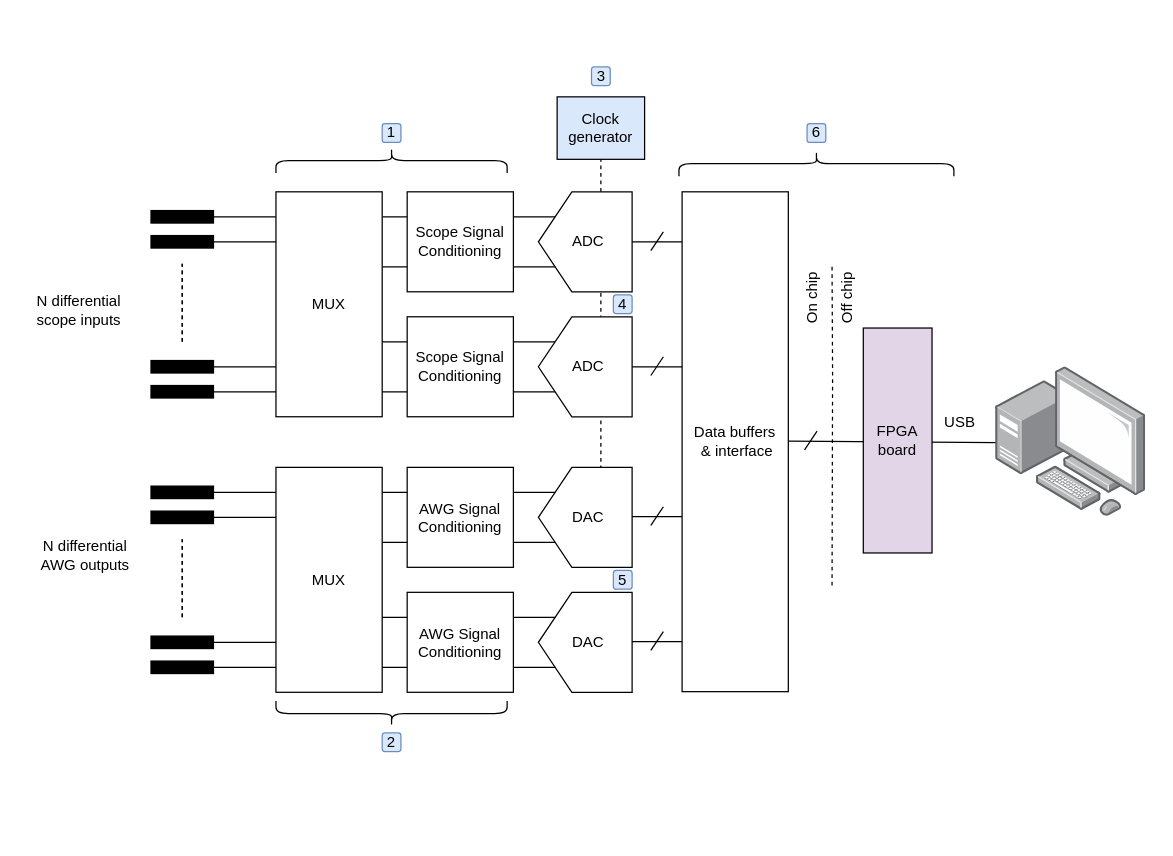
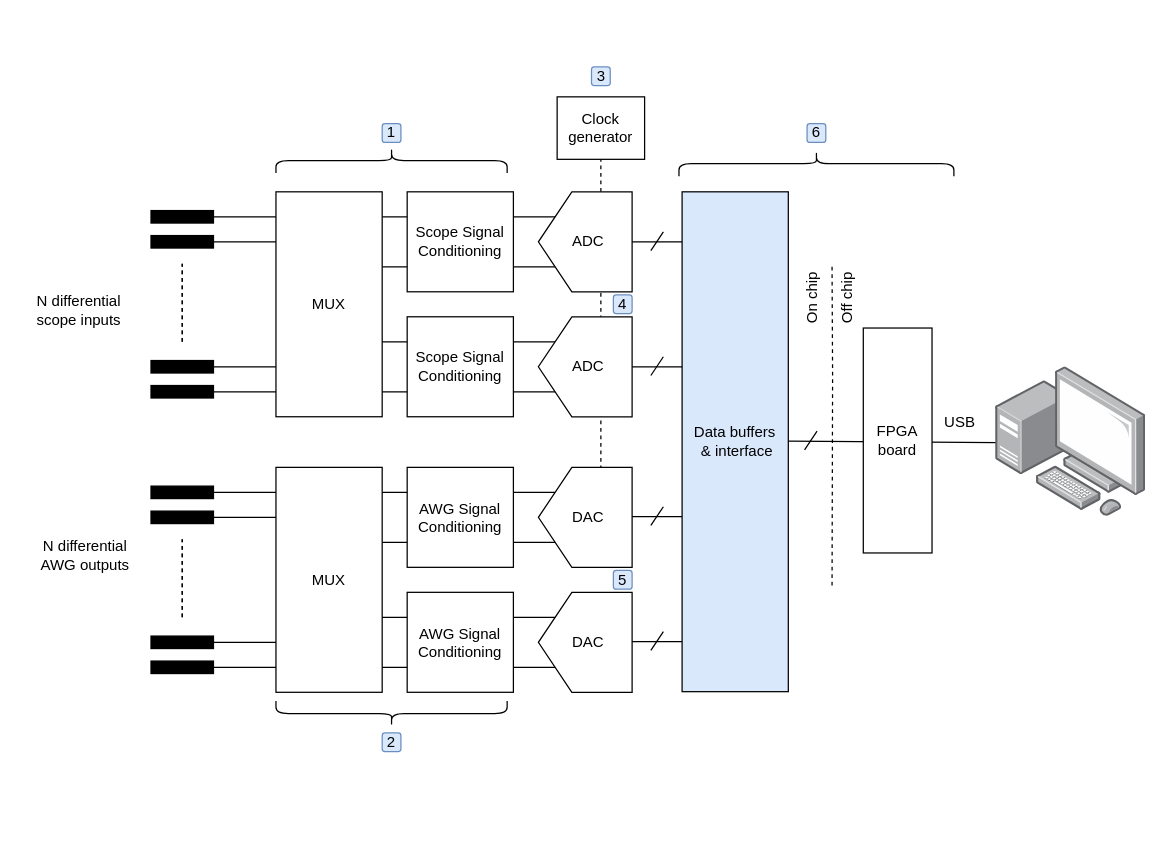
node "Clock generator": fillcolor #dae8fc -> #ffffff
node "FPGA board": fillcolor #e1d5e7 -> #ffffff
node "Data buffers & interface": fillcolor #ffffff -> #dae8fc
